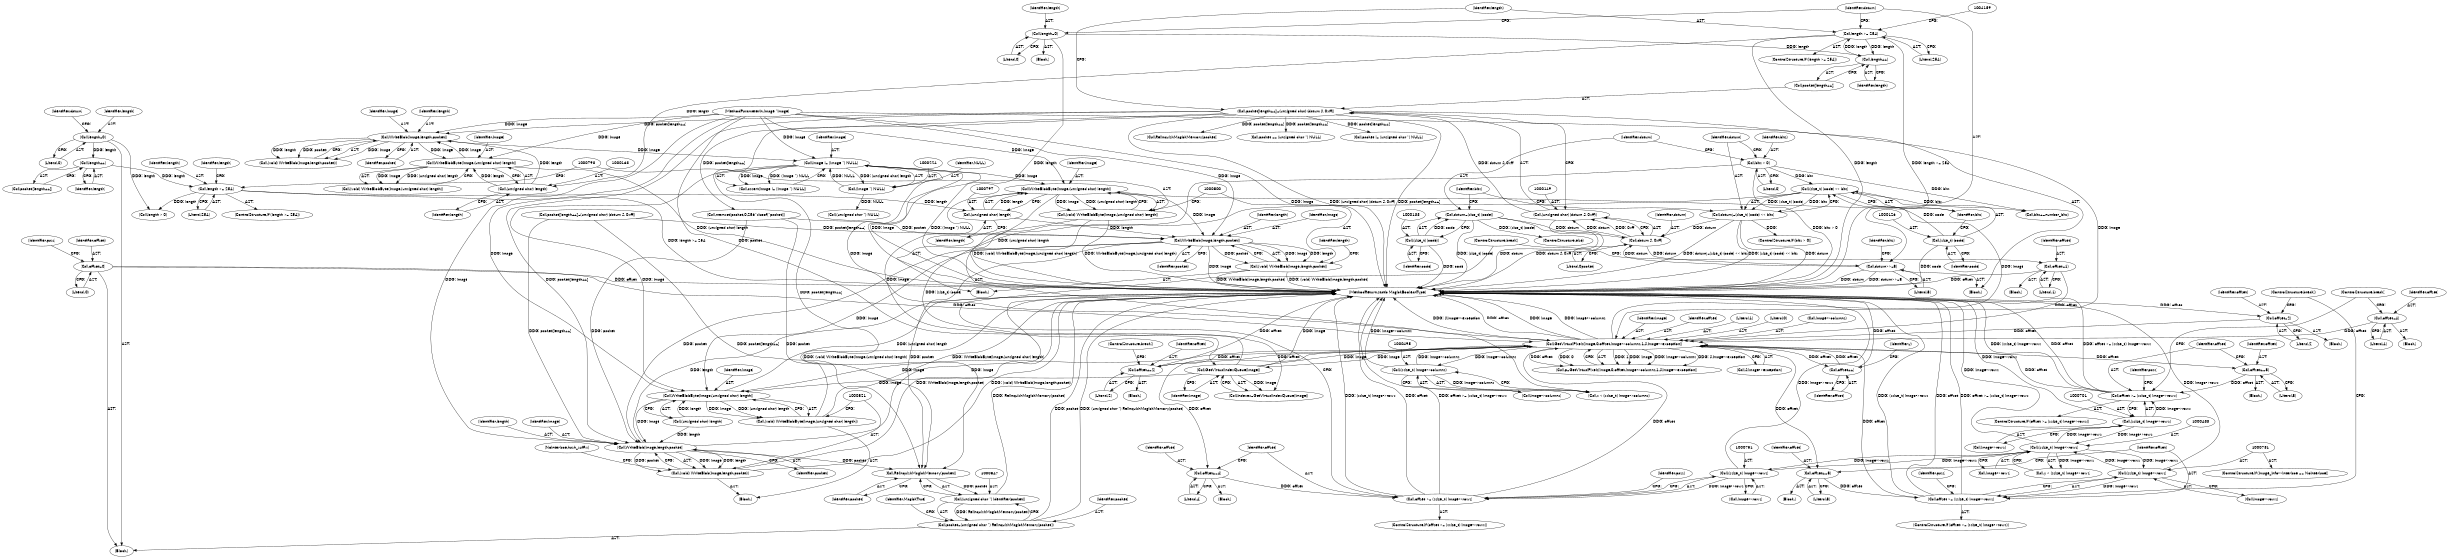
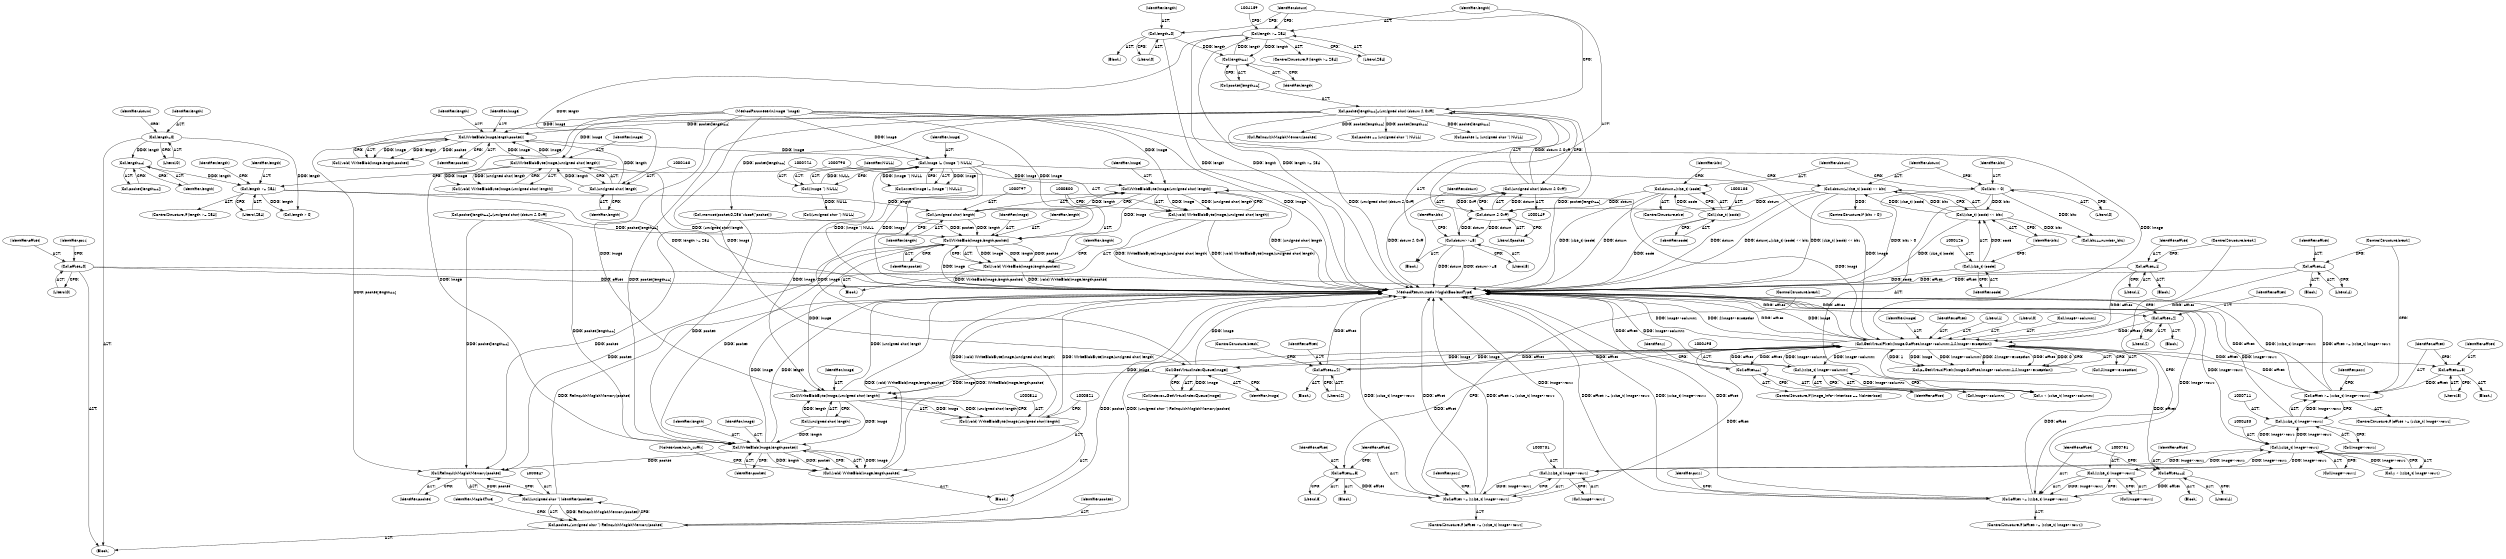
edge "(Call,image != (Image *) NULL)" -> "(Call,(Image *) NULL)": label "DDG: (unsigned char) length" -> "CFG: "
edge "1000149" -> "(Call,(unsigned char) (datum & 0xff))": reversed
edge "(Call,(size_t) (code) << bits)" -> "(Call,indexes=GetVirtualIndexQueue(image))": now "(Call,(size_t) (code) << bits)" -> "(MethodReturn,static MagickBooleanType)"
edge "(Call,datum=(size_t) (code))" -> "(ControlStructure,else)": label "DDG: (size_t) (code)" -> "AST: "
edge "(MethodParameterIn,Image *image)" -> "(Call,GetVirtualIndexQueue(image))": label "DDG: packet" -> "DDG: image"
edge "(Call,offset=4)" -> "(MethodReturn,static MagickBooleanType)": added, label "DDG: offset"
node "1000814": added
node "1000701": label "1000701" -> "1000711"
edge "1000731" -> "(ControlStructure,if (image_info->interlace == NoInterlace))": now "(Call,offset++)" -> "(ControlStructure,if (image_info->interlace == NoInterlace))"
